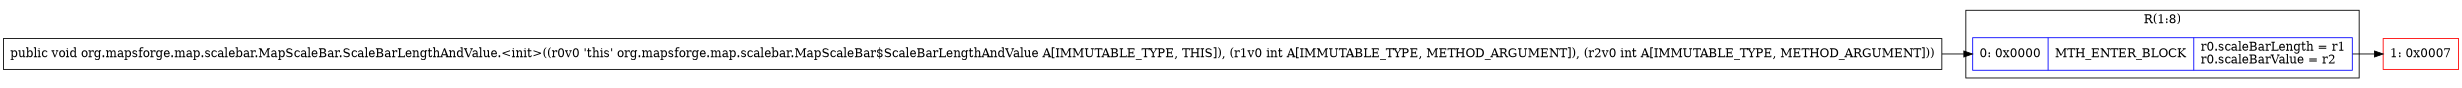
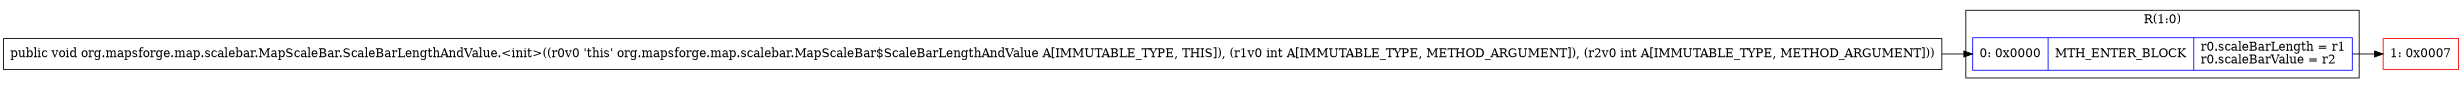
cluster "R(1:8)": label "R(1:8)" -> "R(1:0)"
